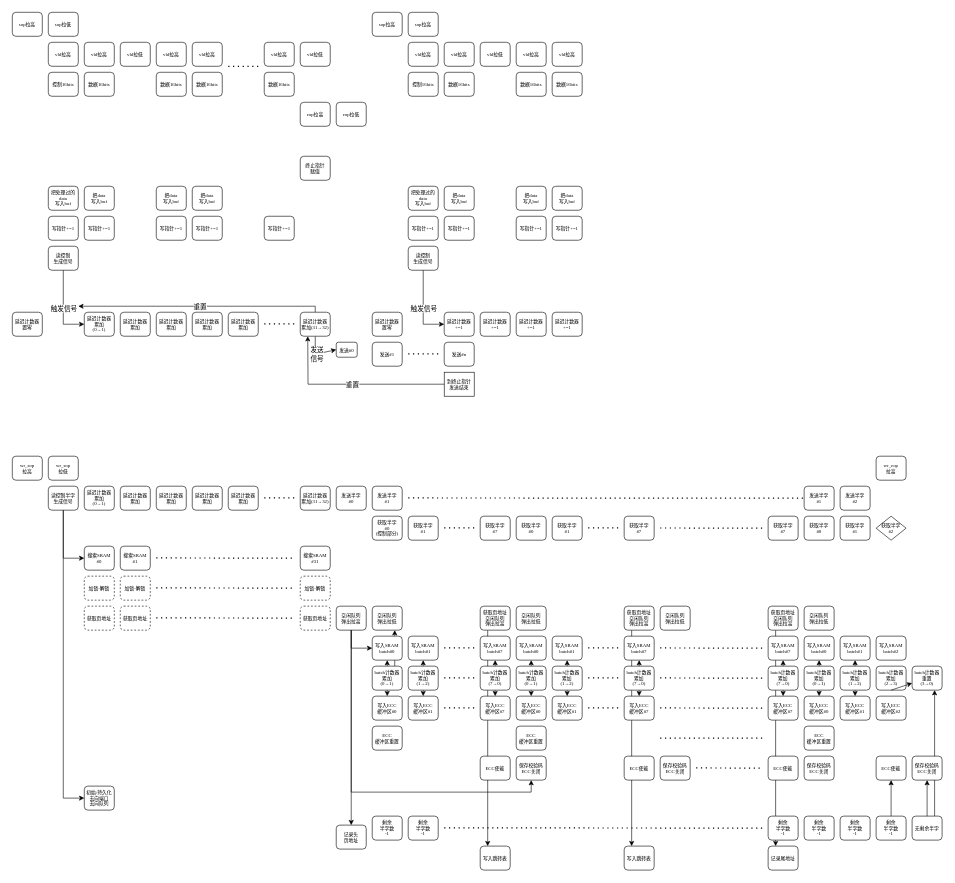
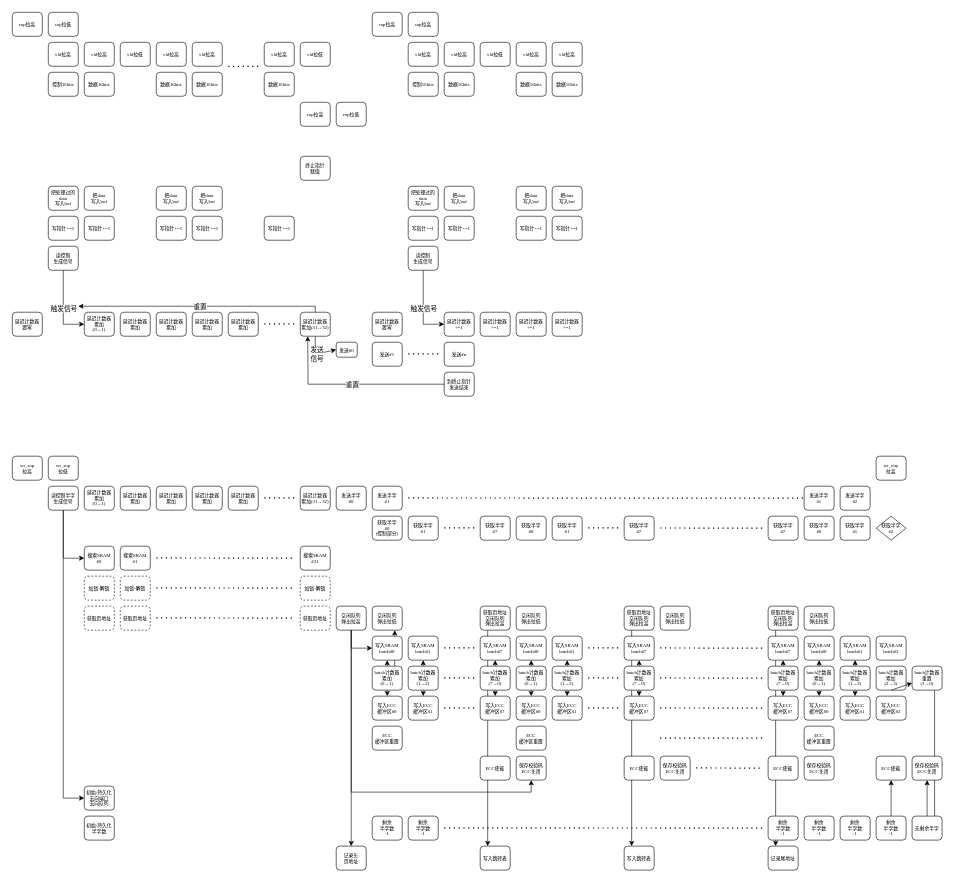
node "到终止指针 发送结束": shape rectangle -> rounded rectangle
edge "无剩余半字" -> "batch计数器 重置 (3→0)": arrowhead classic -> none
node "初始/持久化 半字数": added
node "记录头 页地址": moved (351, 837) -> (351, 858)
